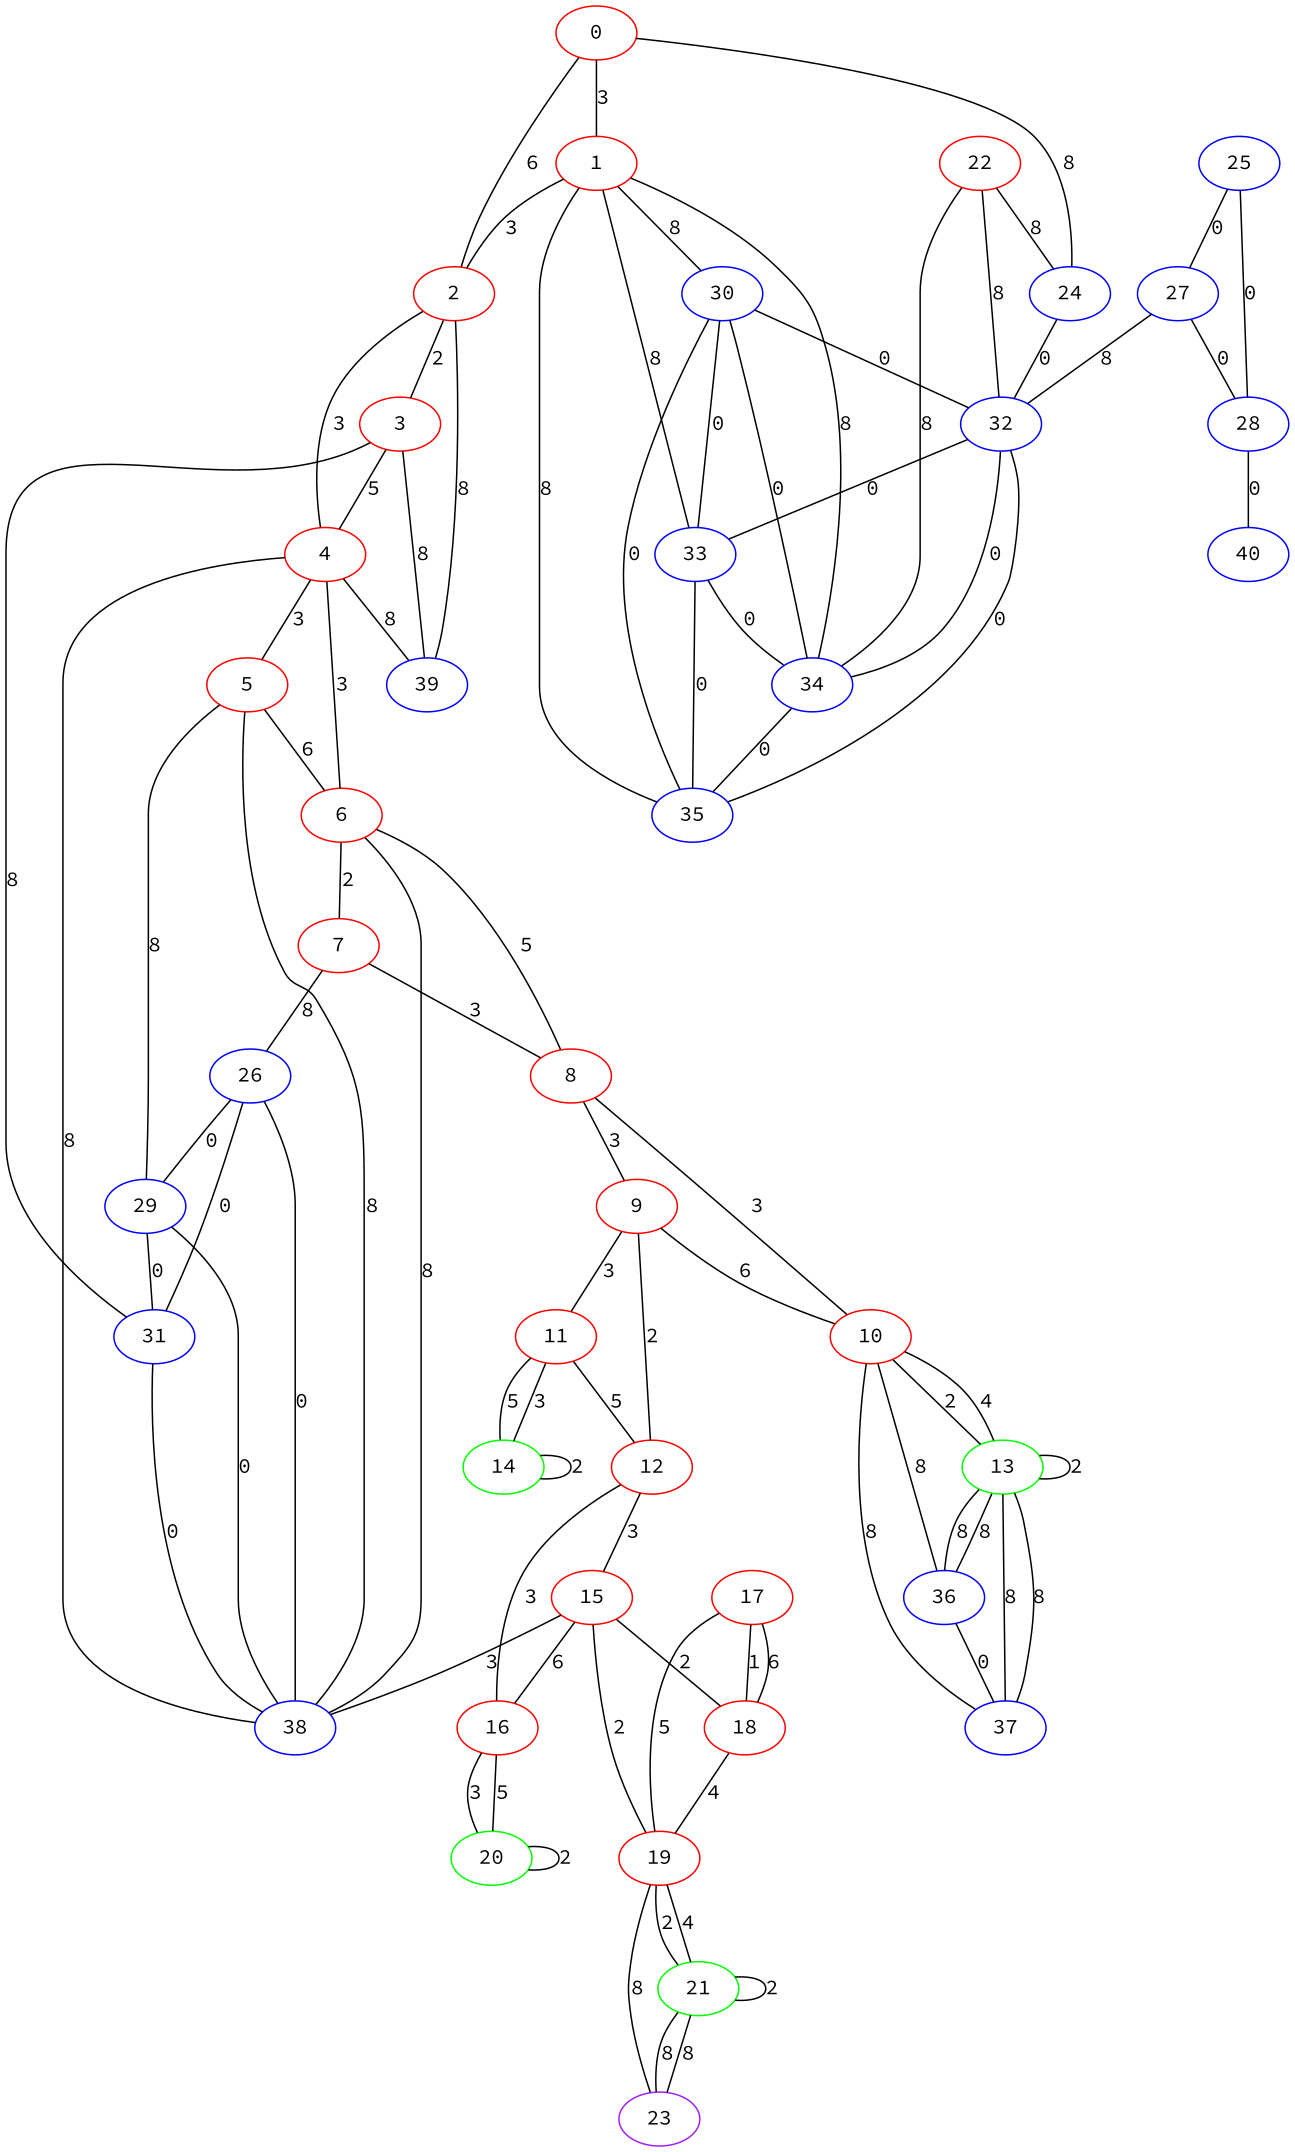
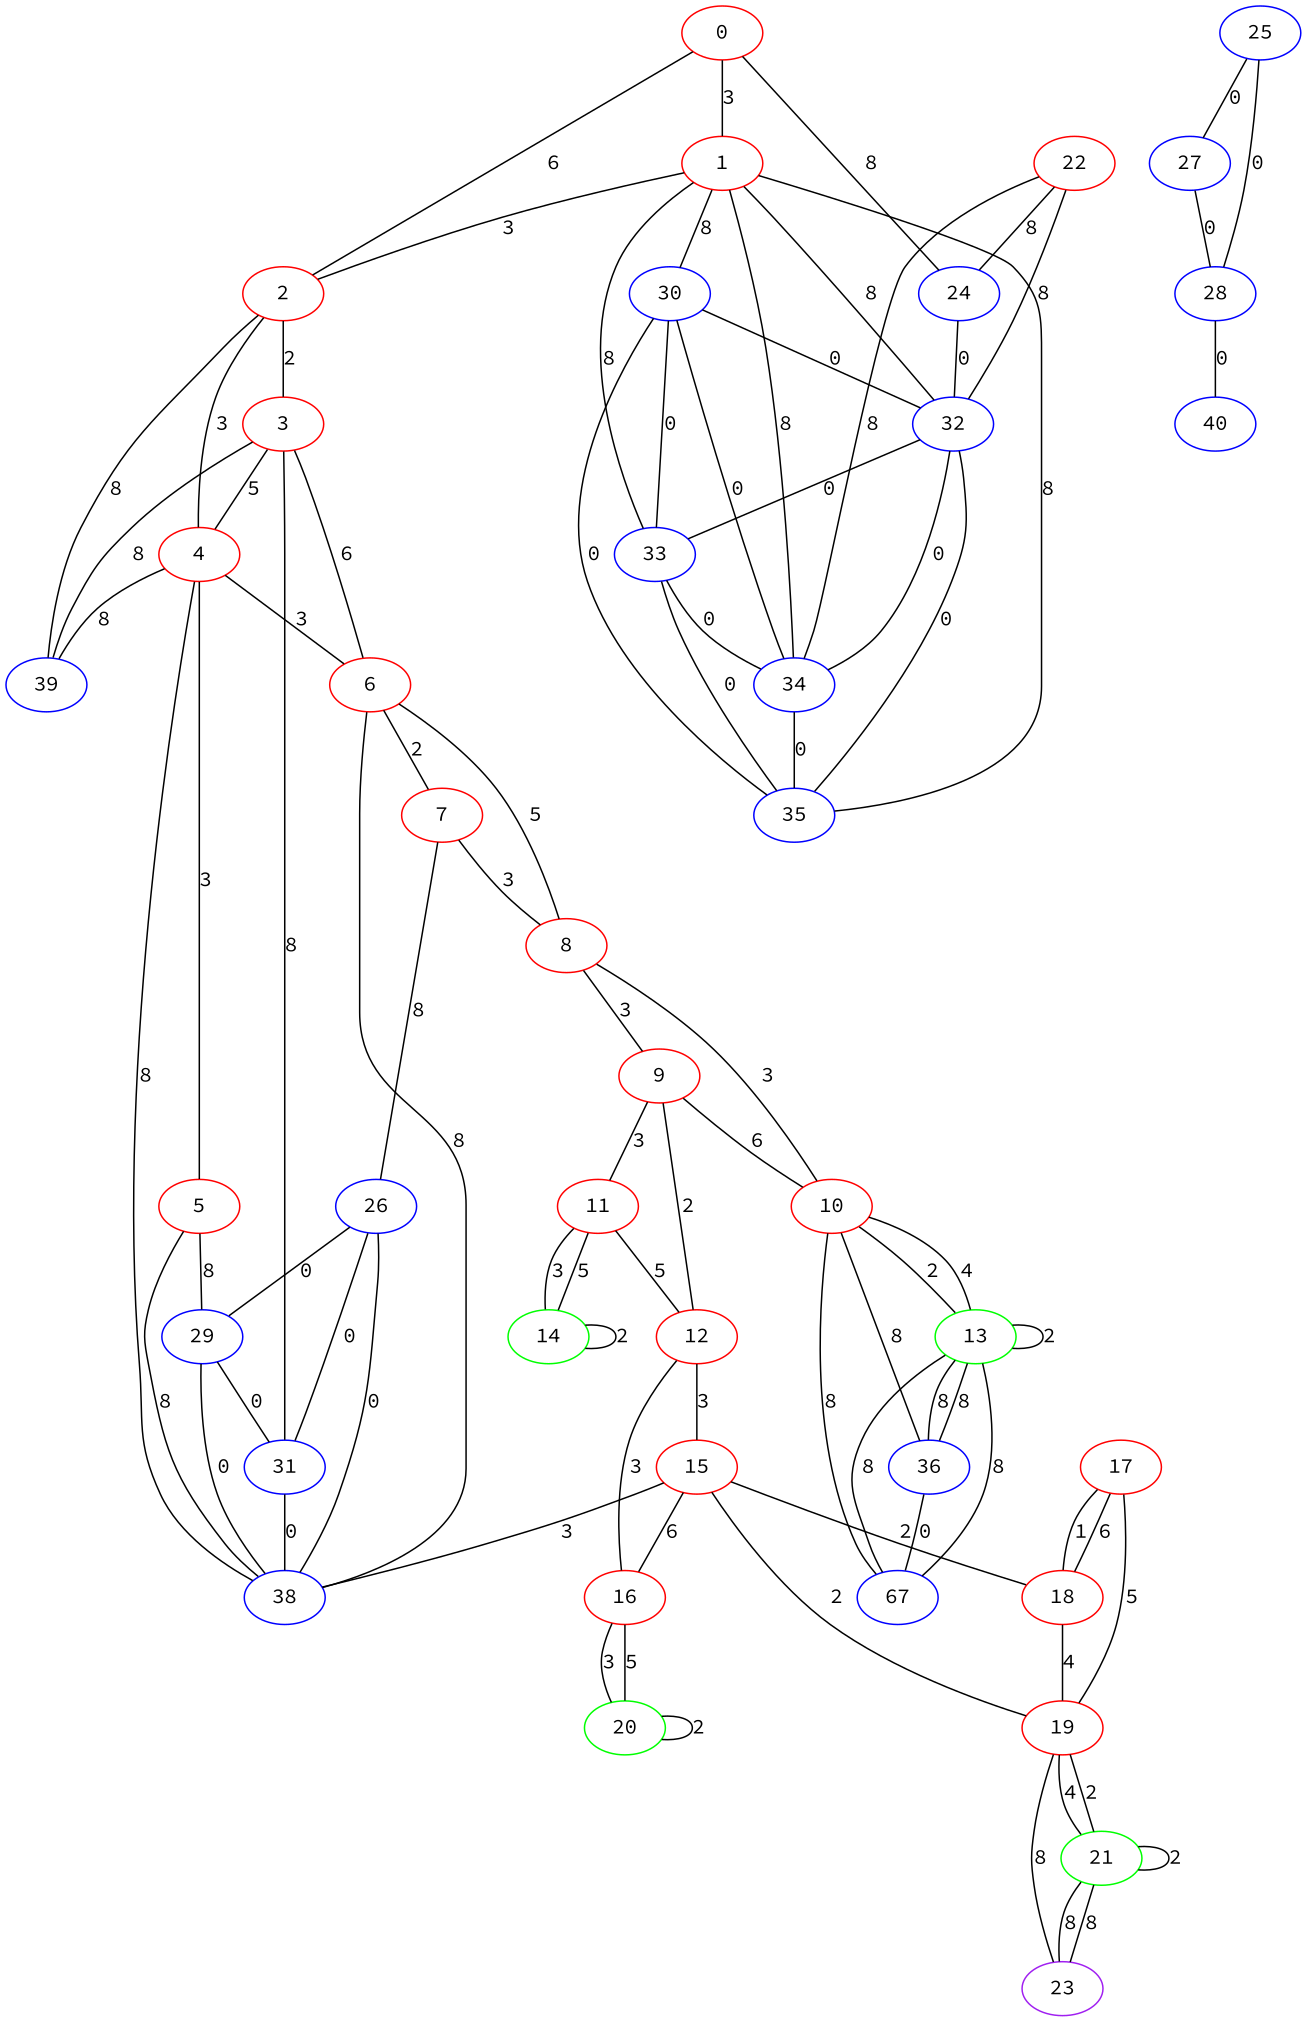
edge "27" -- "32": now "1" -- "32"
edge "5" -- "6": now "3" -- "6"
node "37": label "37" -> "67"
